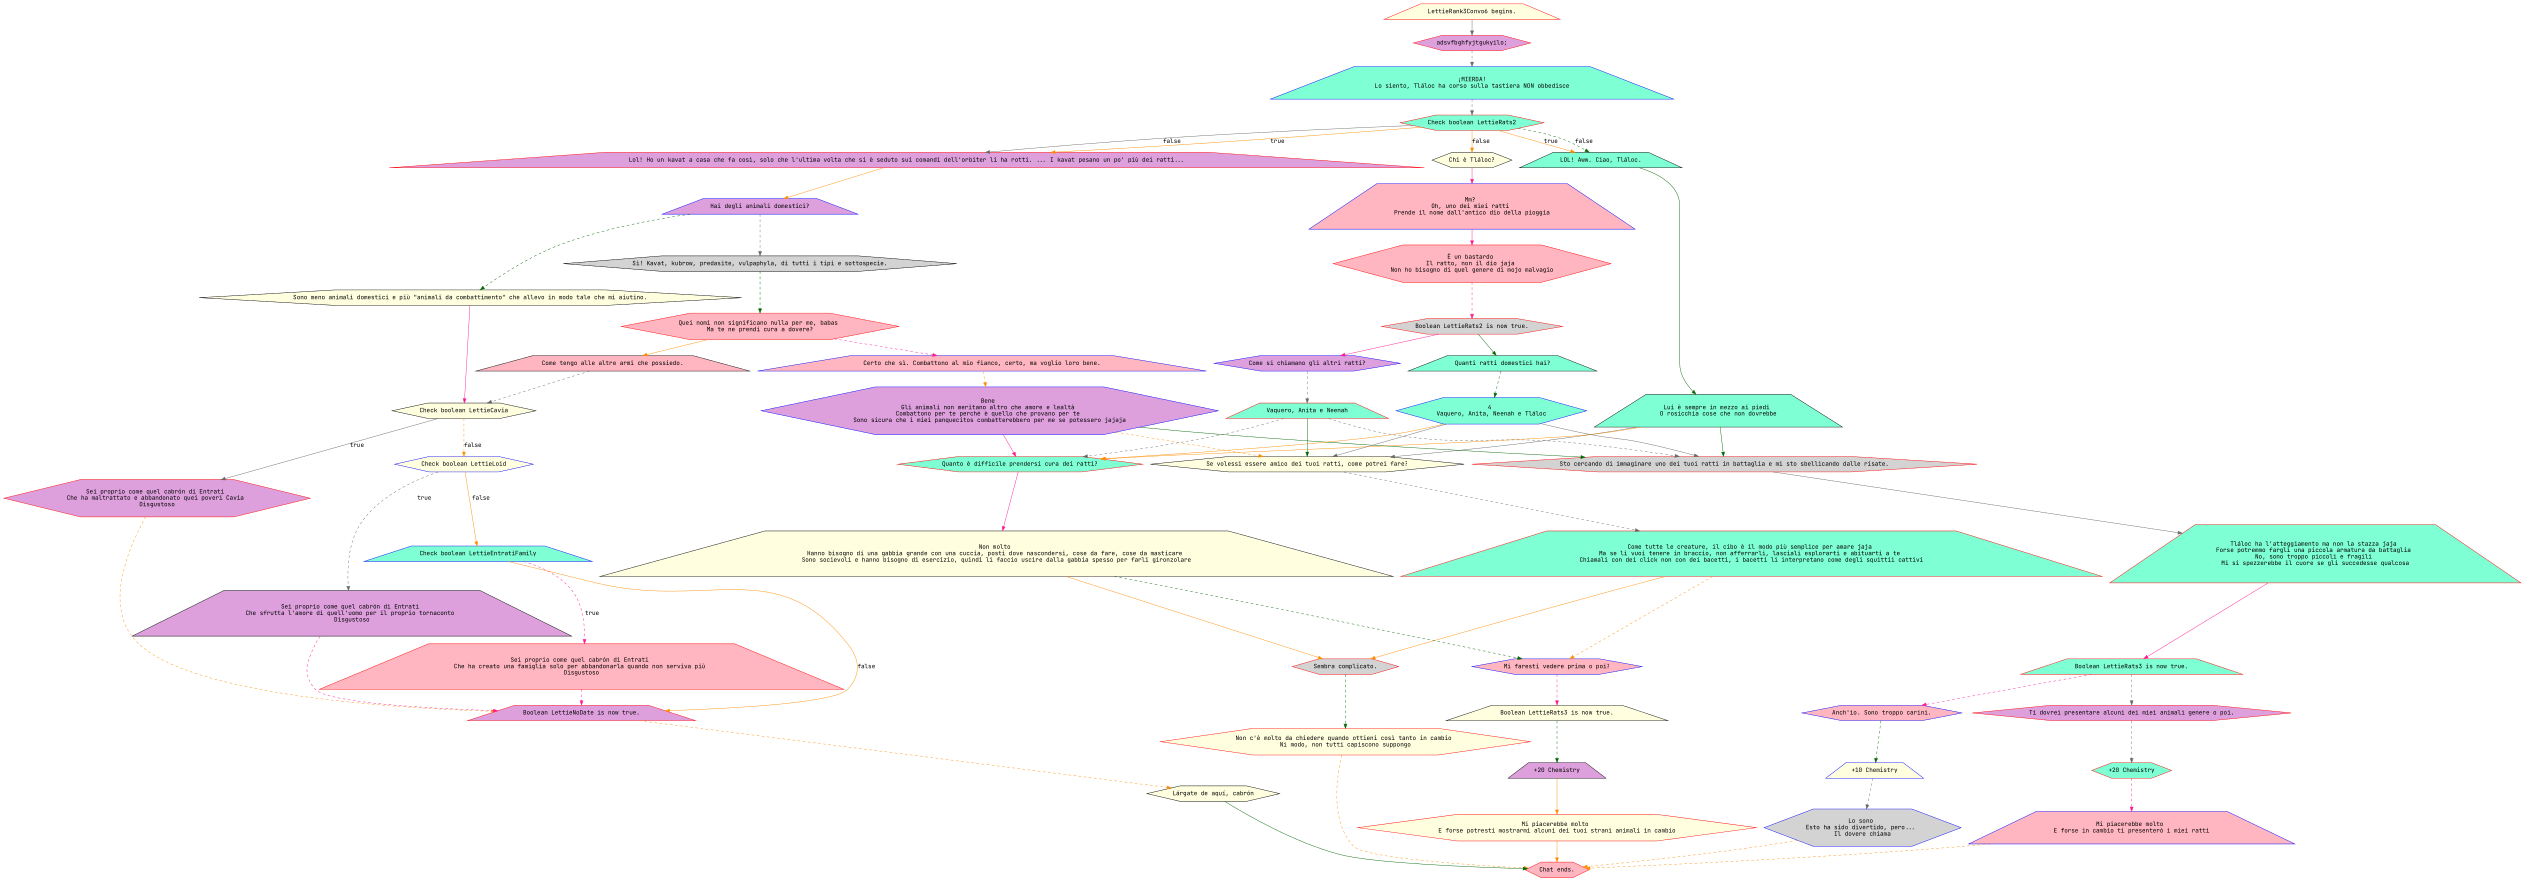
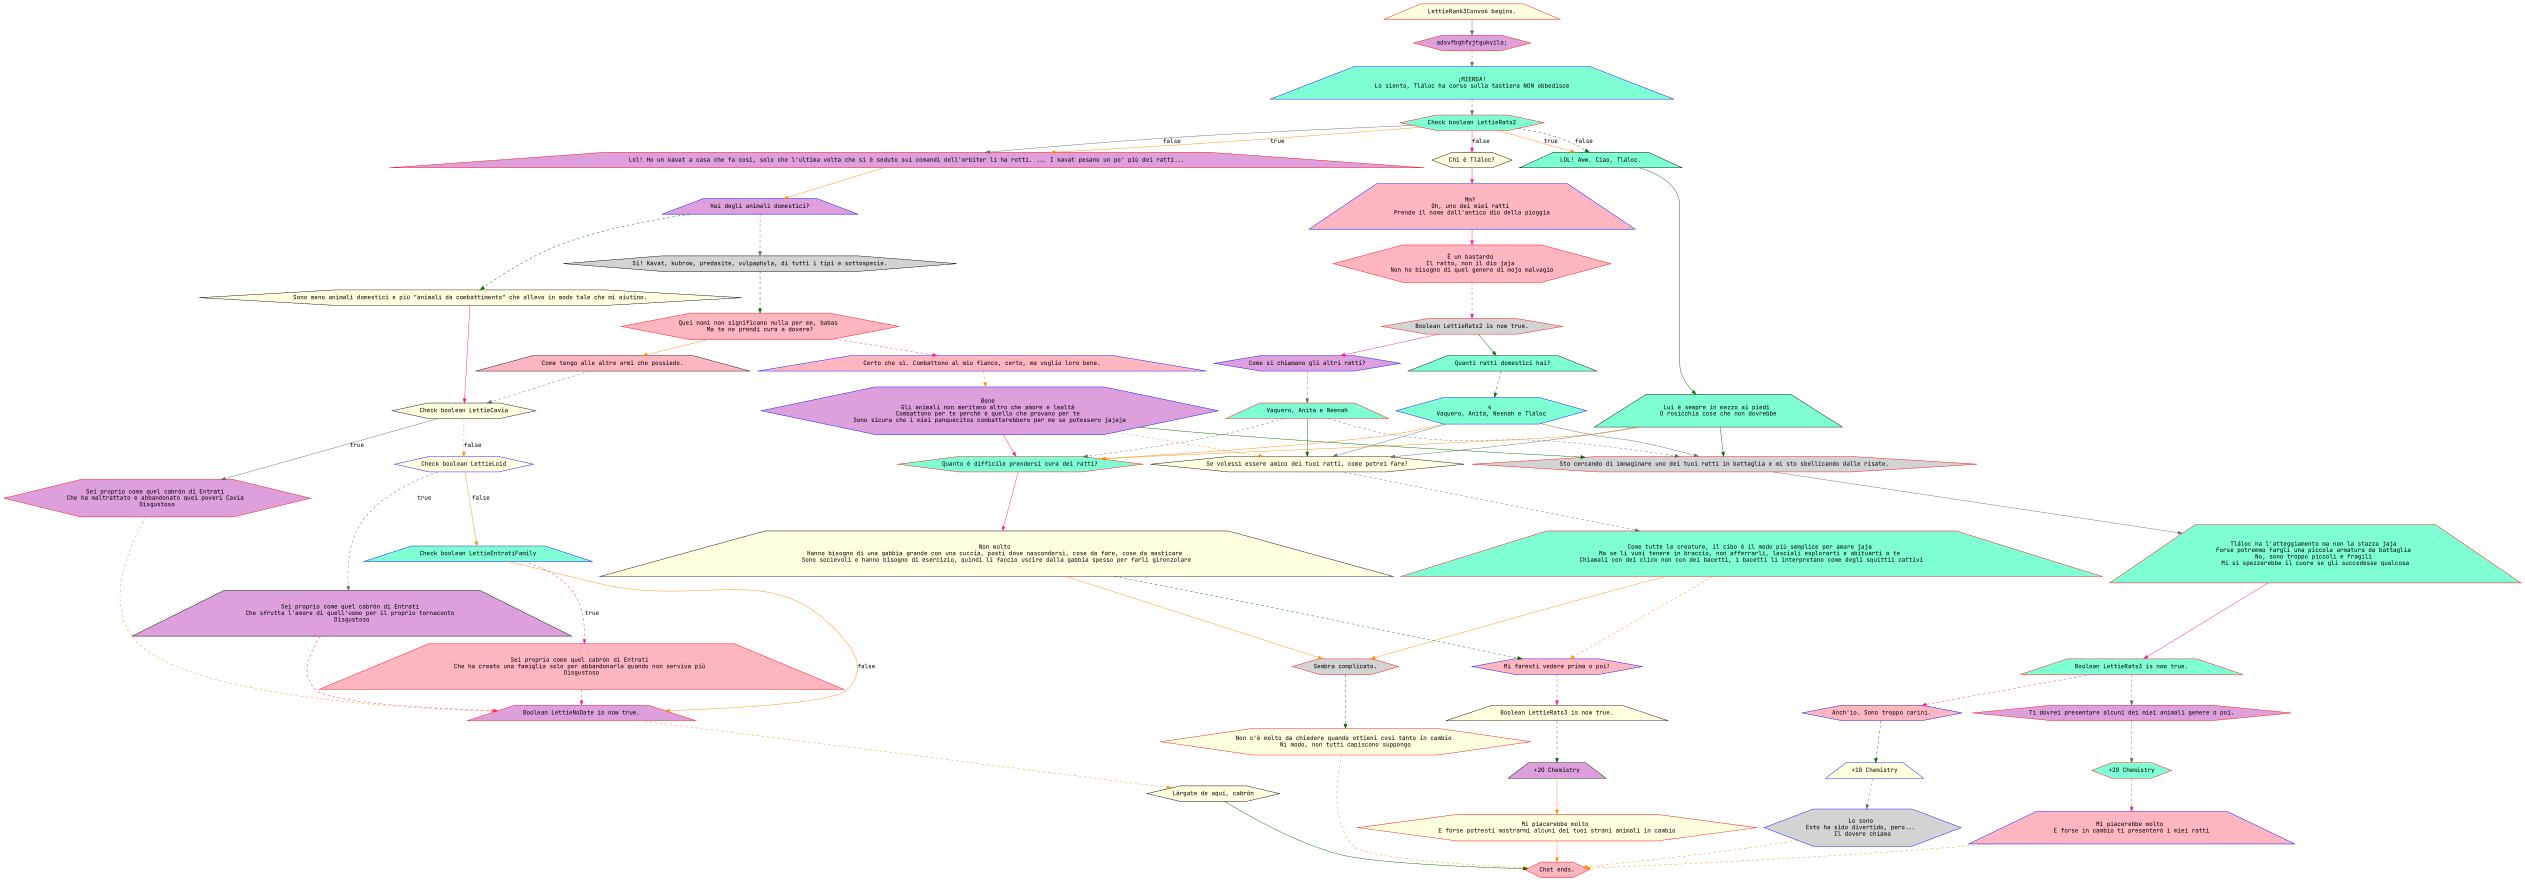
edge "Check boolean LettieRats2" -> "Chi è Tláloc?": color darkorange -> deeppink
